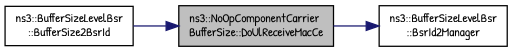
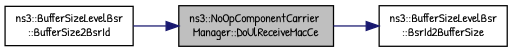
node "ns3::NoOpComponentCarrier BufferSize::DoUlReceiveMacCe": label "ns3::NoOpComponentCarrier BufferSize::DoUlReceiveMacCe" -> "ns3::NoOpComponentCarrier Manager::DoUlReceiveMacCe"
node "ns3::BufferSizeLevelBsr ::BsrId2Manager": label "ns3::BufferSizeLevelBsr ::BsrId2Manager" -> "ns3::BufferSizeLevelBsr ::BsrId2BufferSize"
